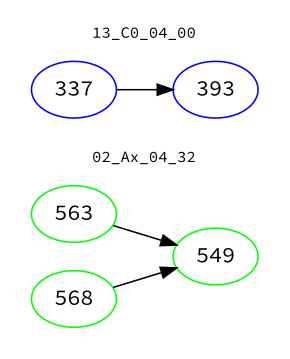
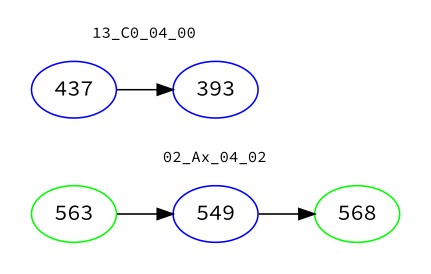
node "337": label "337" -> "437"
cluster "02_Ax_04_32": label "02_Ax_04_32" -> "02_Ax_04_02"
node "549": color green -> blue
edge "568" -> "549": reversed
